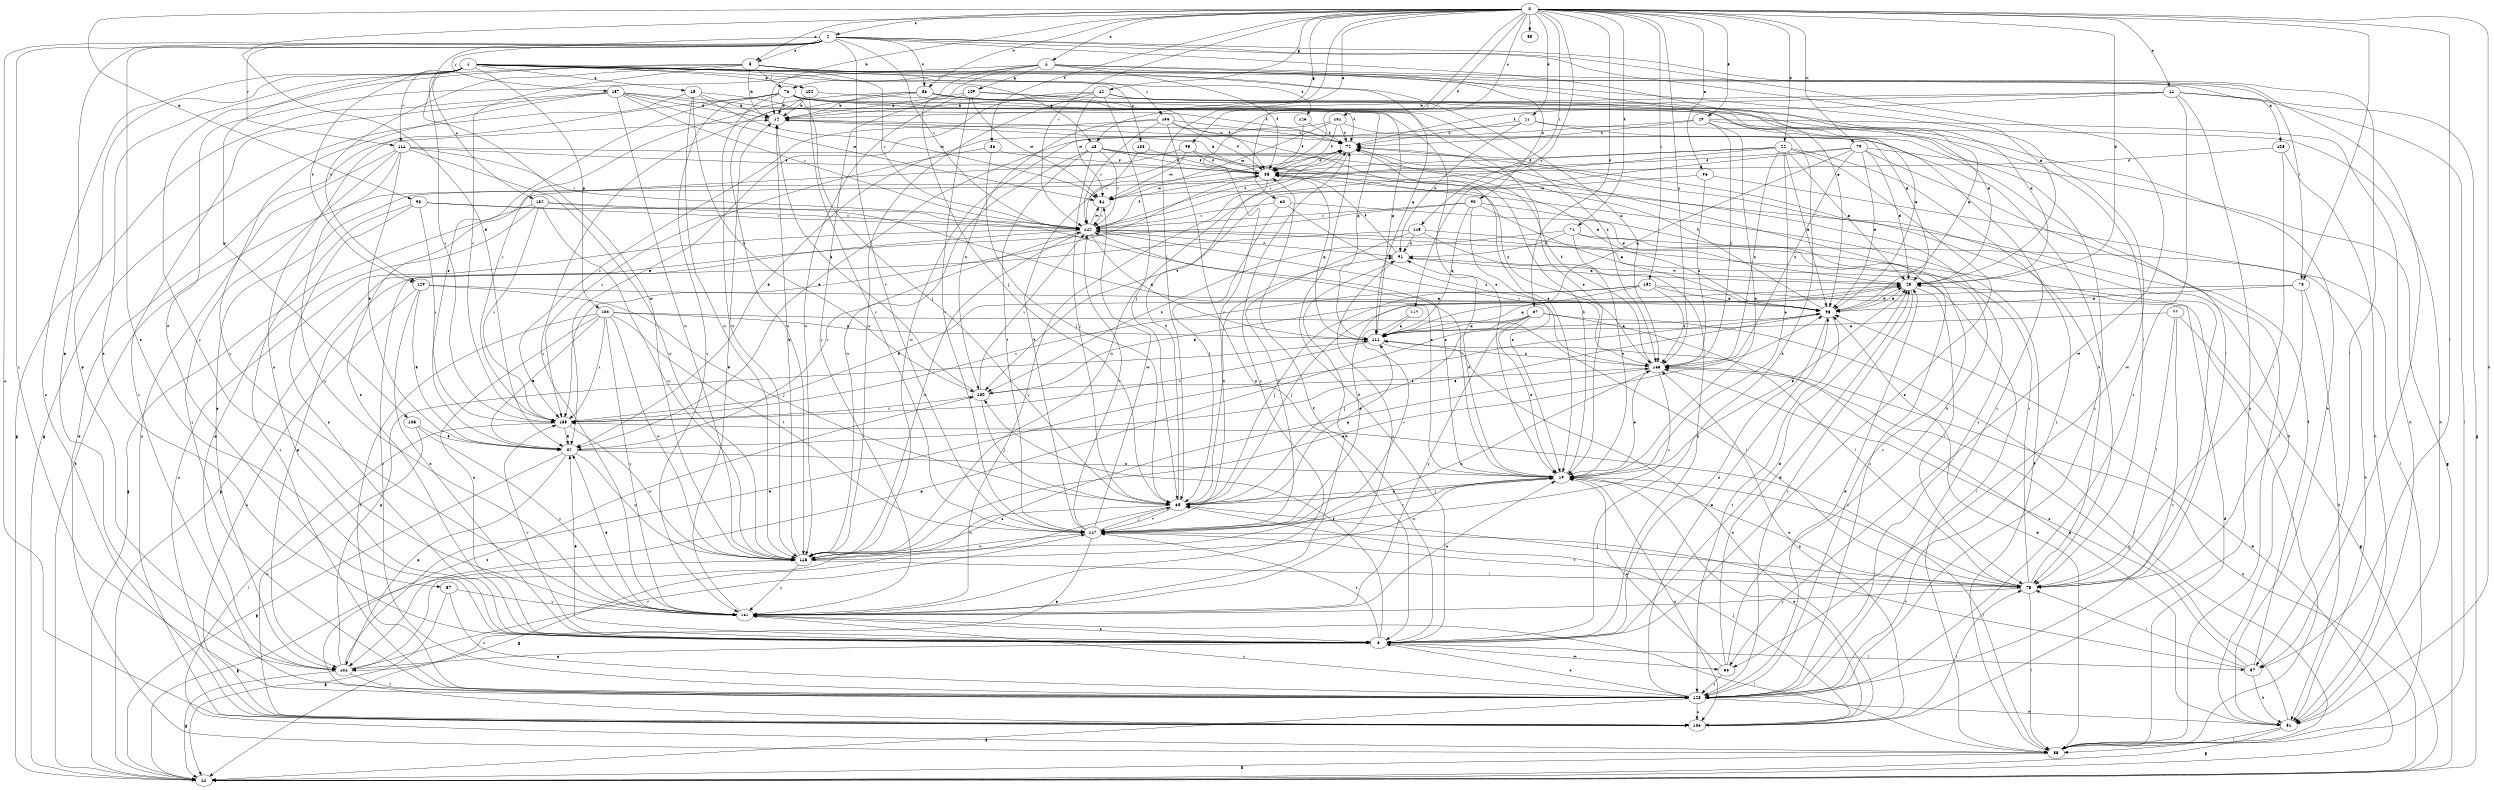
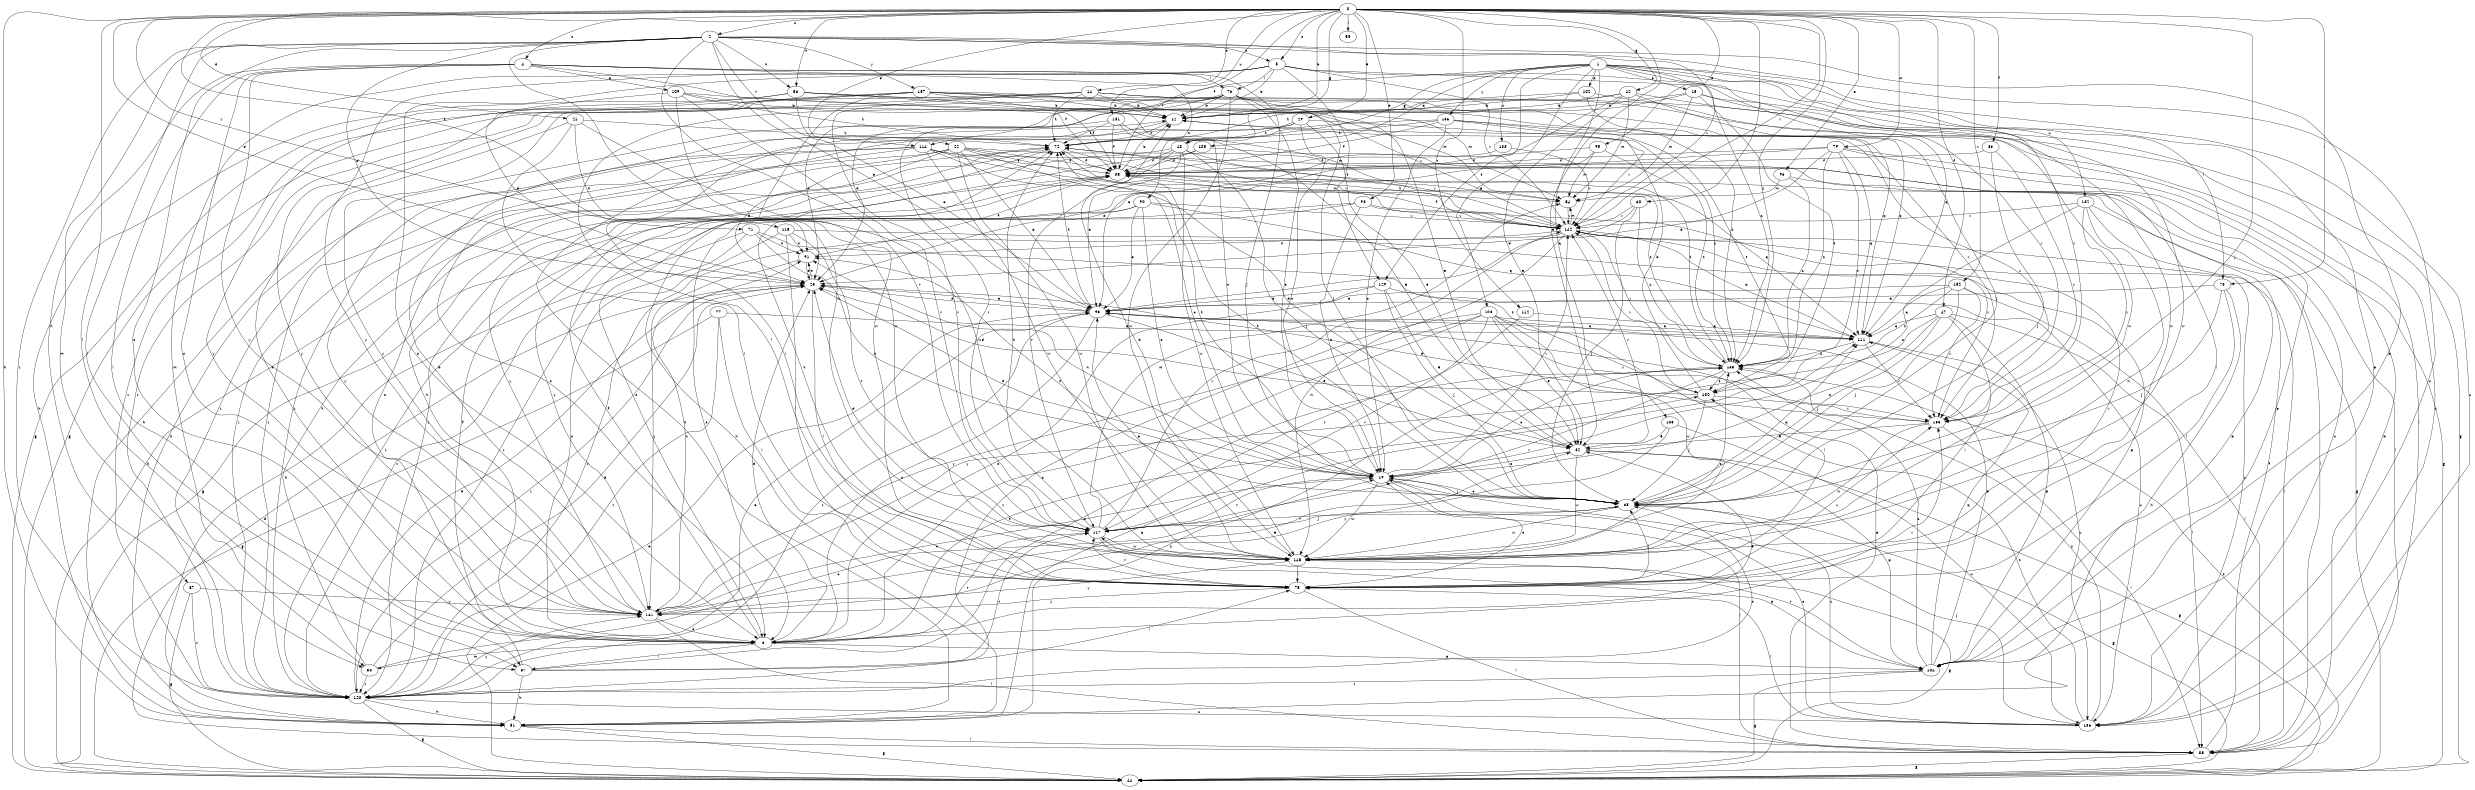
node "126": removed
edge "38" -> "155": removed, label "x"
node "37": label "37" -> "47"
edge "123" -> "6": now "123" -> "65"
